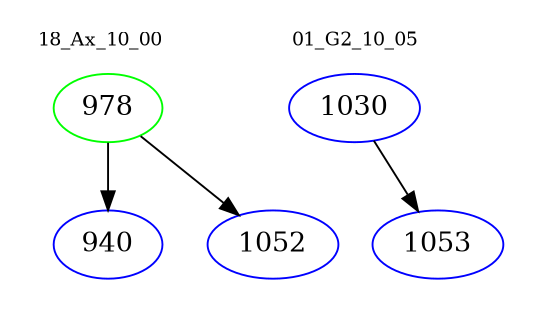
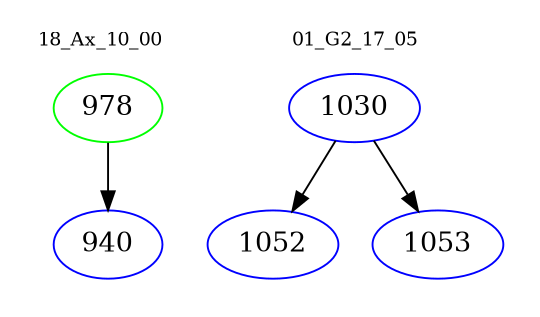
cluster "01_G2_10_05": label "01_G2_10_05" -> "01_G2_17_05"
edge "978" -> "1052": now "1030" -> "1052"
